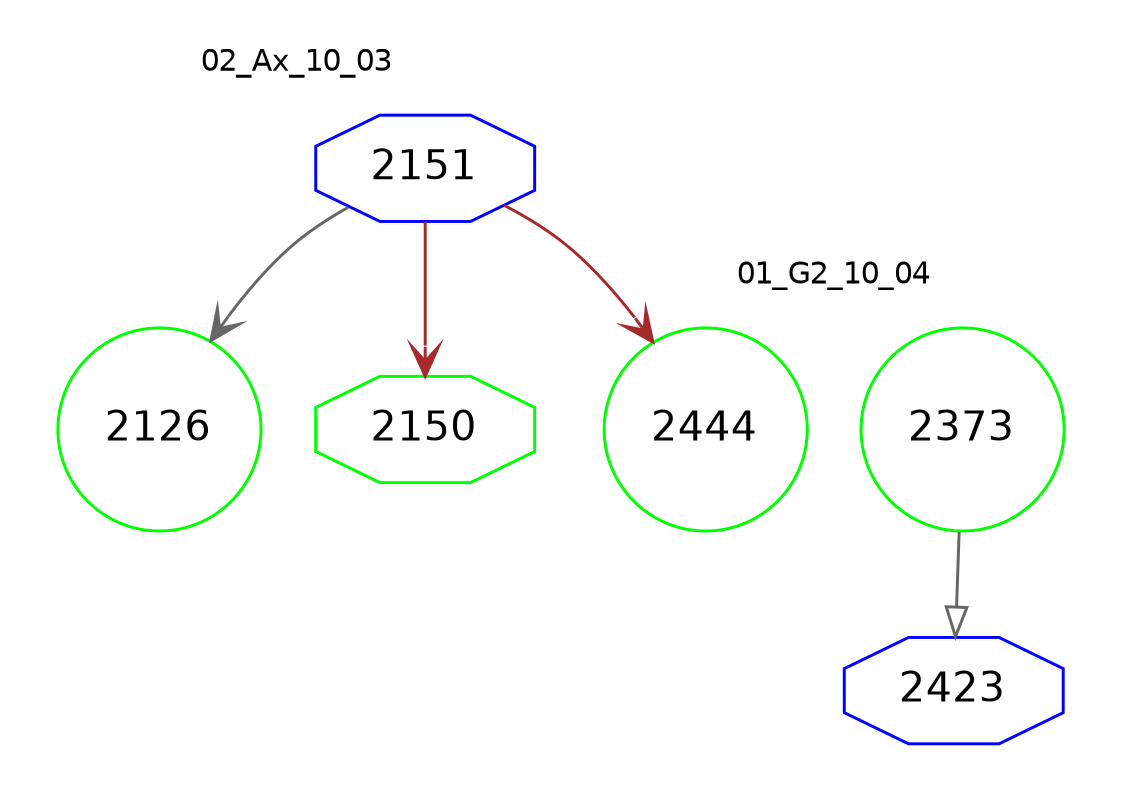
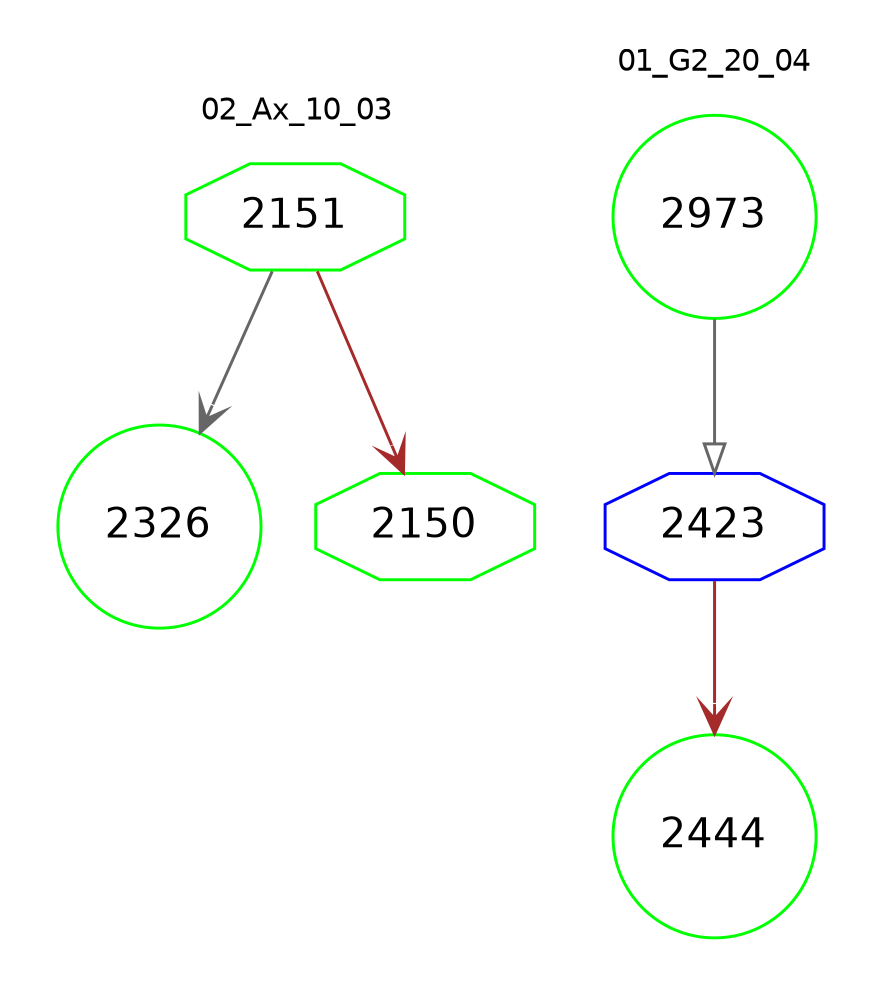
node "2151": color blue -> green
cluster "01_G2_10_04": label "01_G2_10_04" -> "01_G2_20_04"
edge "2151" -> "2444": now "2423" -> "2444"
node "2126": label "2126" -> "2326"
node "2373": label "2373" -> "2973"
